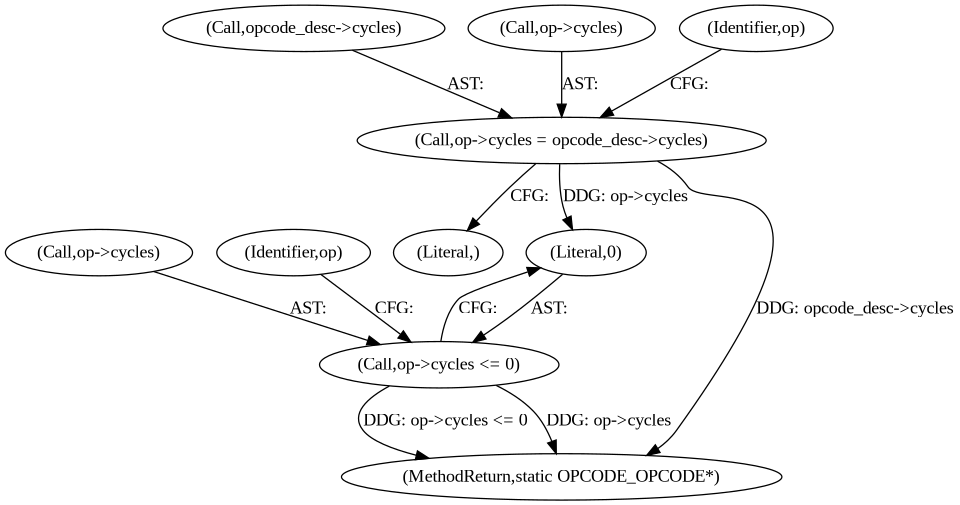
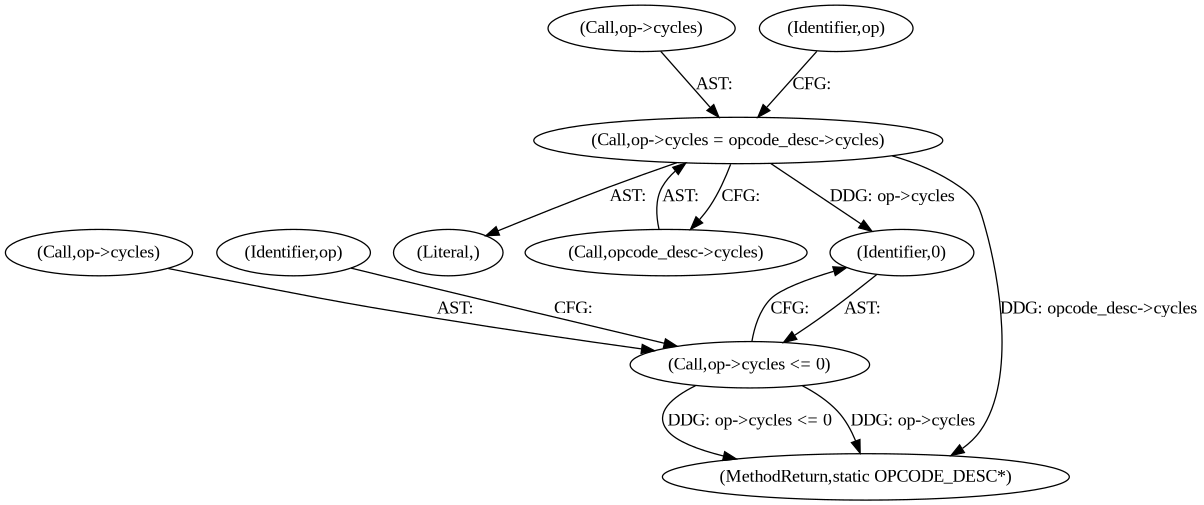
edge "(Call,op->cycles = opcode_desc->cycles)" -> "(Call,opcode_desc->cycles)": added, label "CFG:"
edge "(Call,op->cycles = opcode_desc->cycles)" -> "(Literal,)": label "CFG: " -> "AST: "
node "(Literal,0)": label "(Literal,0)" -> "(Identifier,0)"
node "(MethodReturn,static OPCODE_OPCODE*)": label "(MethodReturn,static OPCODE_OPCODE*)" -> "(MethodReturn,static OPCODE_DESC*)"
